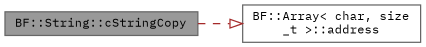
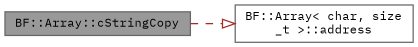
node "BF::String::cStringCopy": label "BF::String::cStringCopy" -> "BF::Array::cStringCopy"
